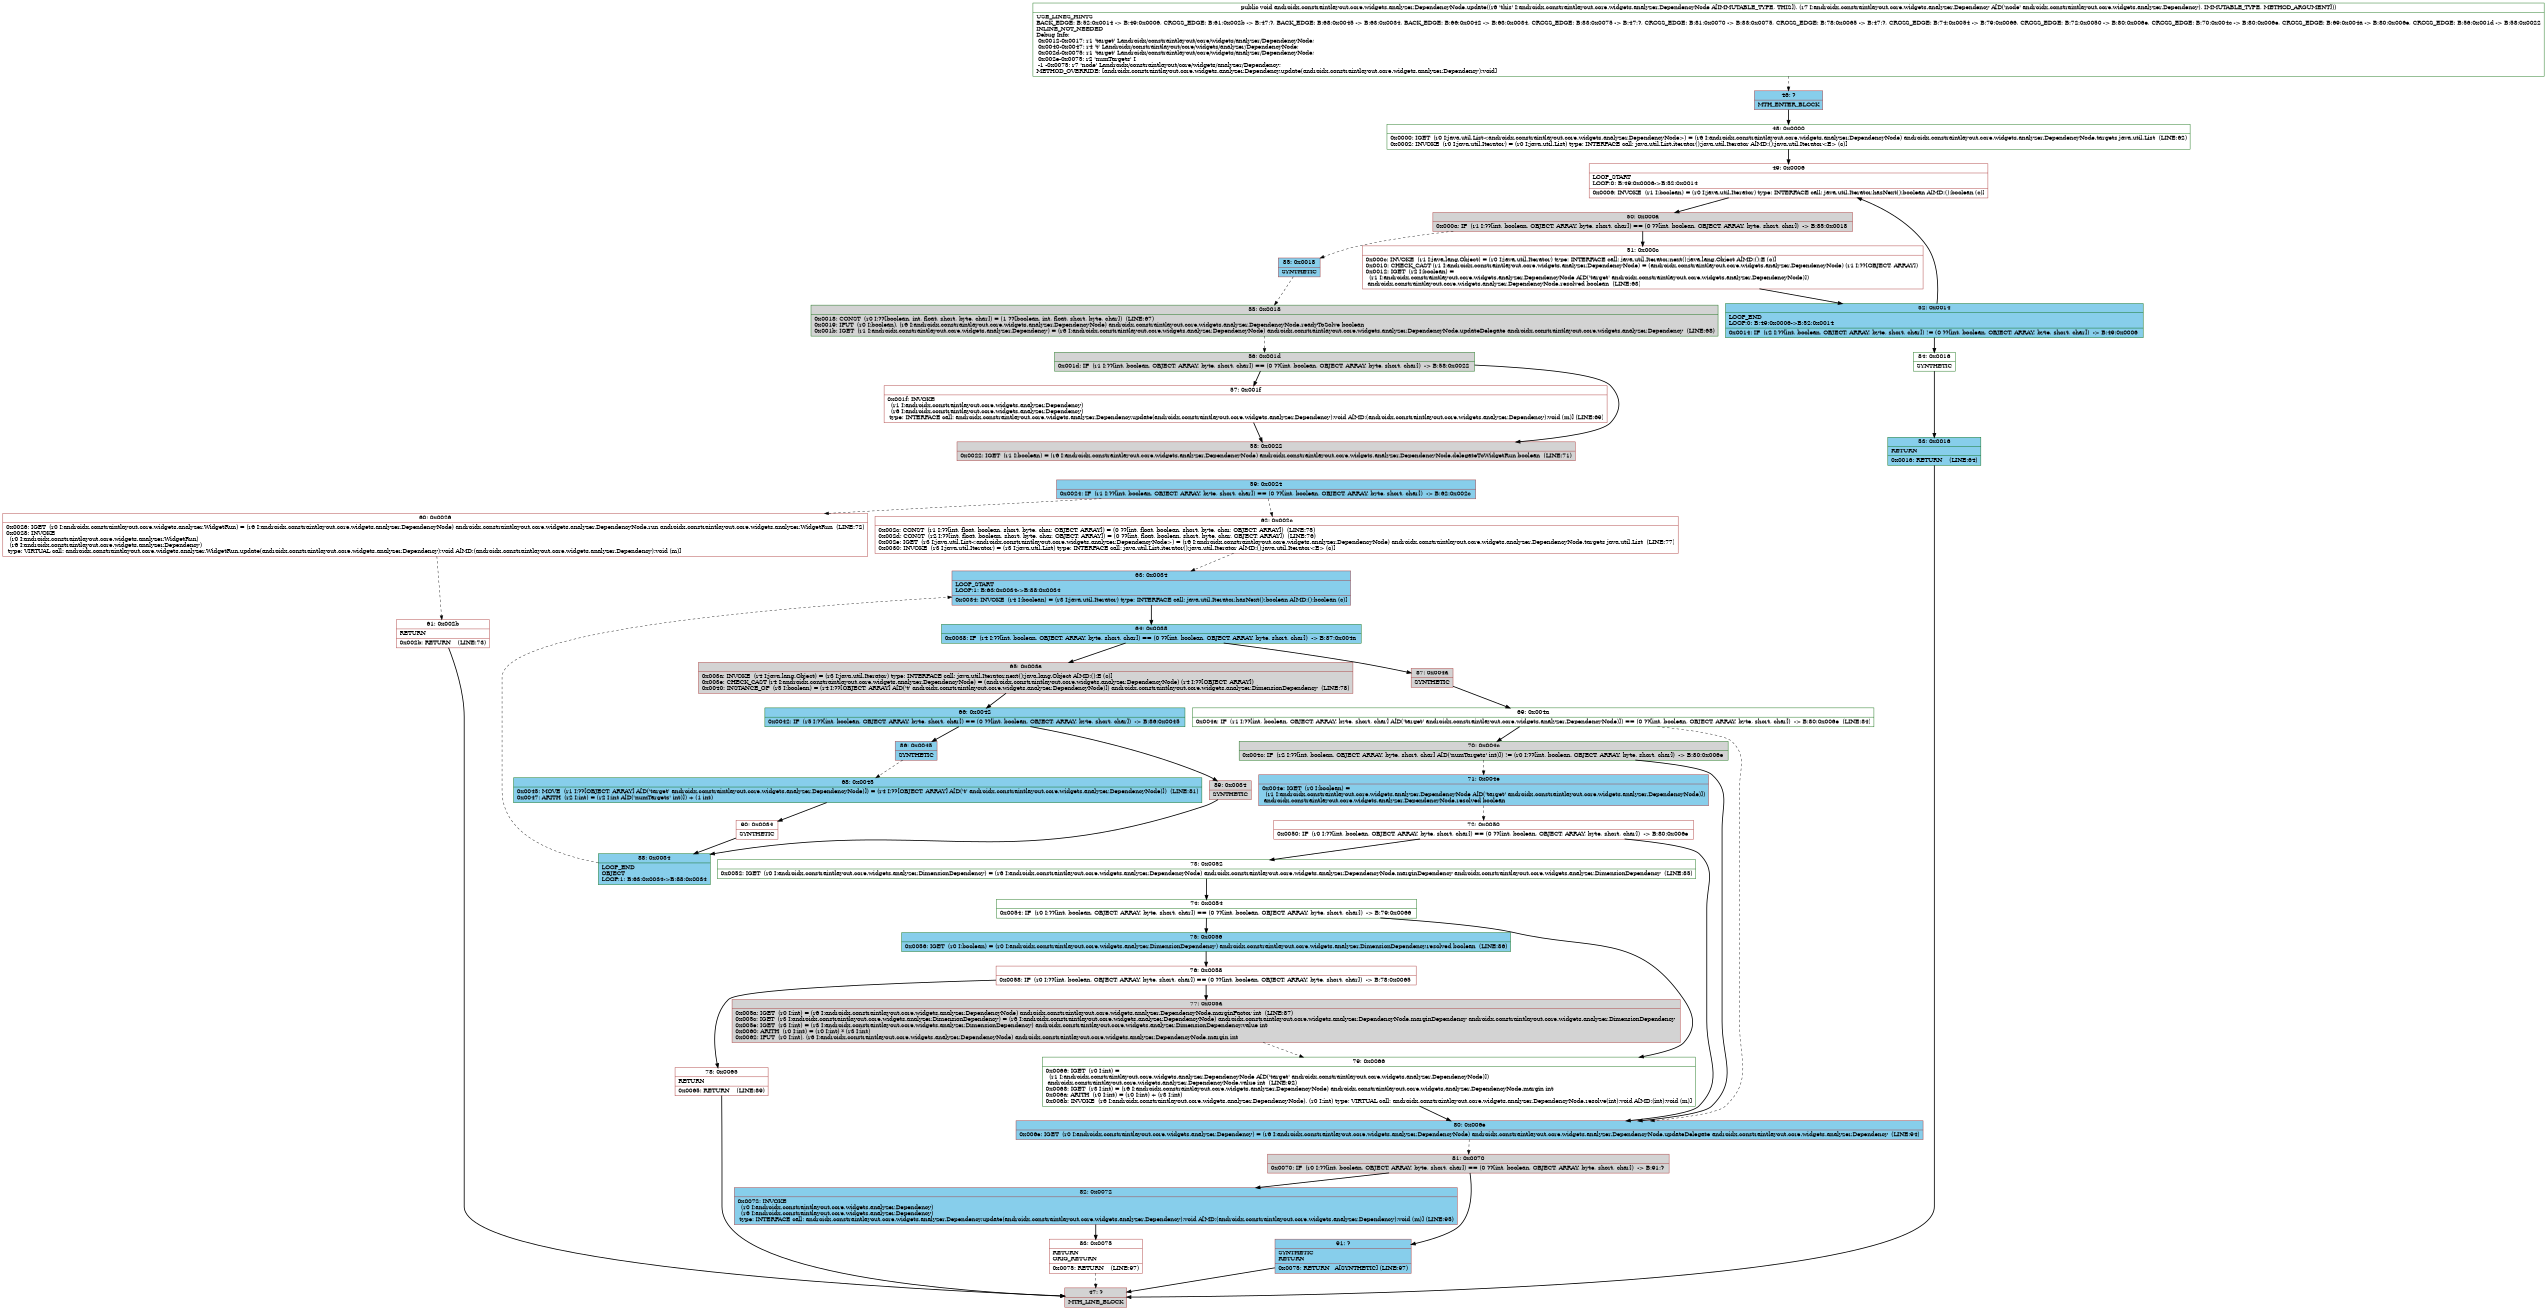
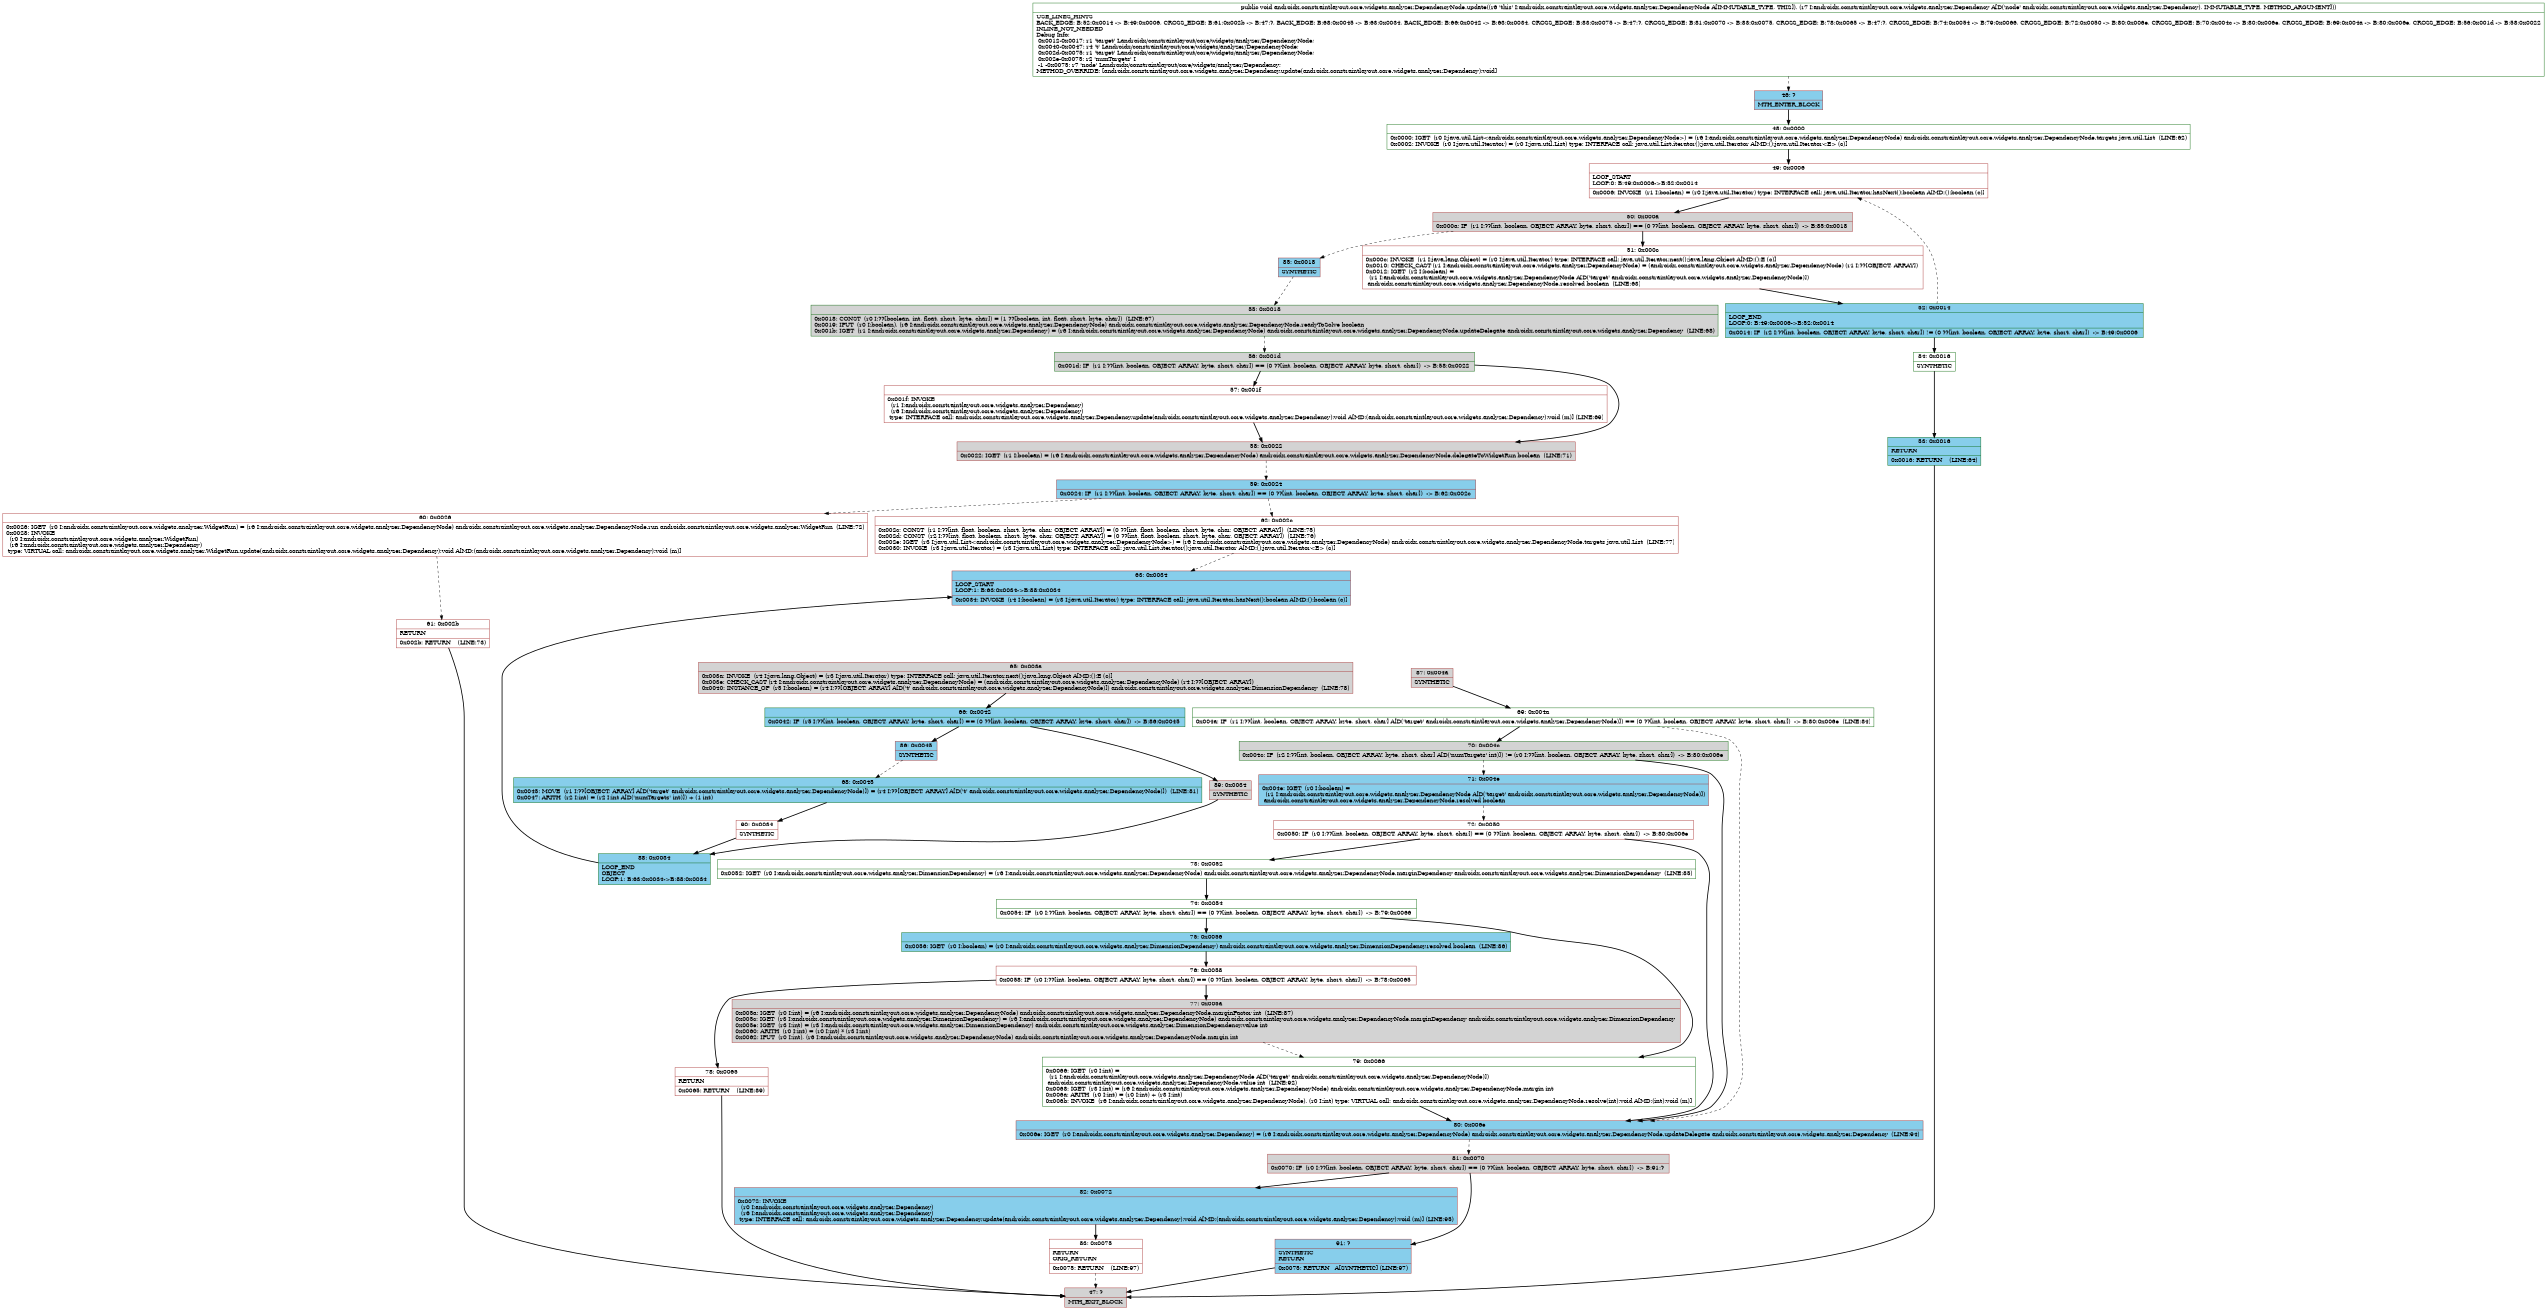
edge "52: 0x0014" -> "49: 0x0006": style bold -> dashed
edge "58: 0x0022" -> "59: 0x0024": added
edge "88: 0x0034" -> "63: 0x0034": style dashed -> bold
node "64: 0x0038": removed
node "47: ?": text "MTH_LINE_BLOCK" -> "MTH_EXIT_BLOCK"
